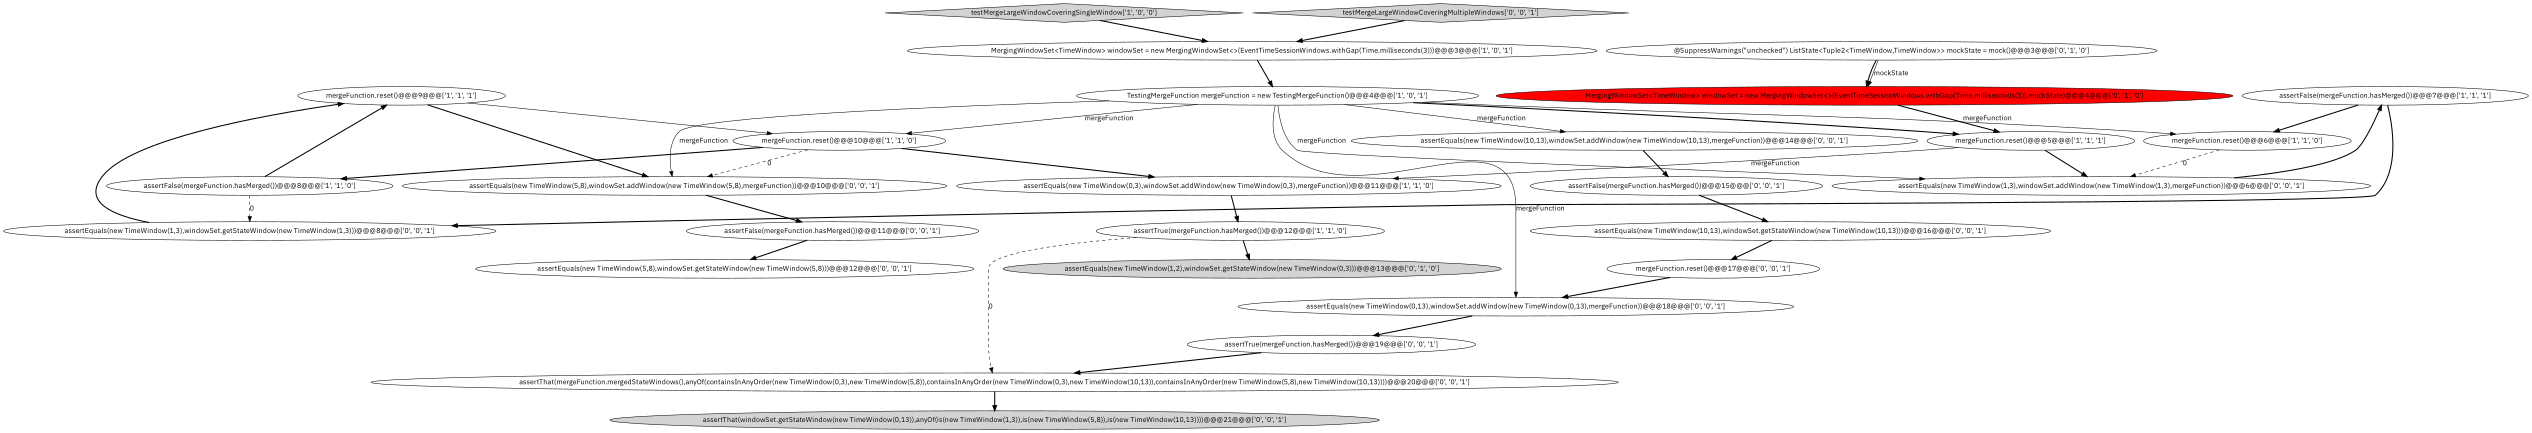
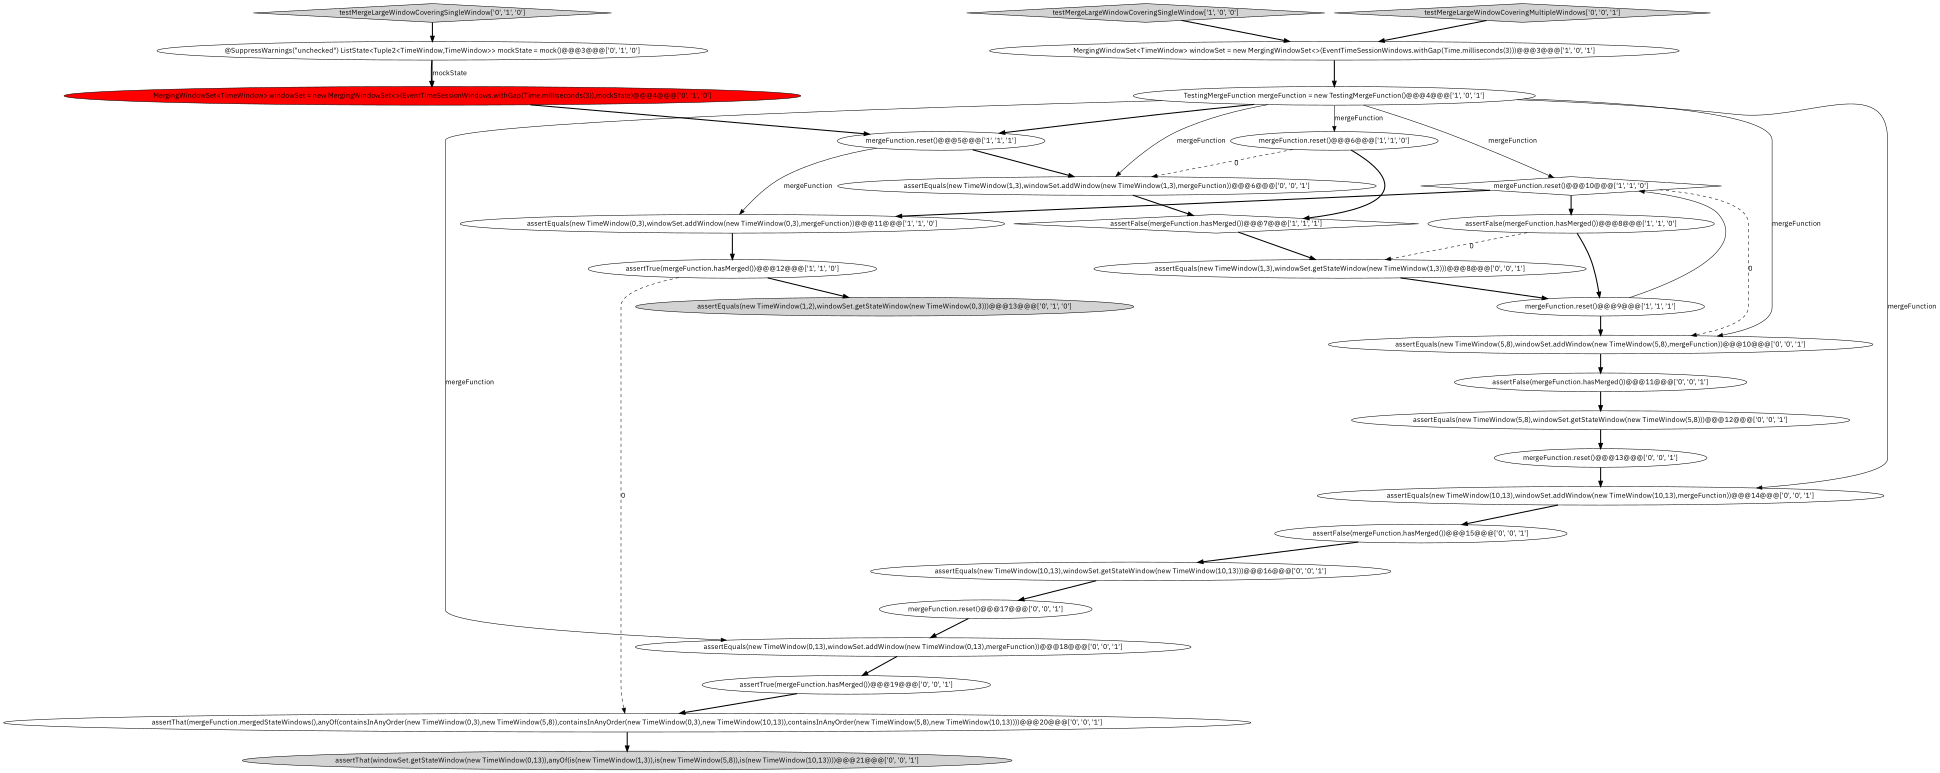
node "testMergeLargeWindowCoveringSingleWindow['0', '1', '0']": added
node "assertFalse(mergeFunction.hasMerged())@@@7@@@['1', '1', '1']": shape ellipse -> diamond
edge "assertFalse(mergeFunction.hasMerged())@@@7@@@['1', '1', '1']" -> "mergeFunction.reset()@@@6@@@['1', '1', '0']": reversed
node "mergeFunction.reset()@@@10@@@['1', '1', '0']": shape ellipse -> diamond
node "mergeFunction.reset()@@@13@@@['0', '0', '1']": added
